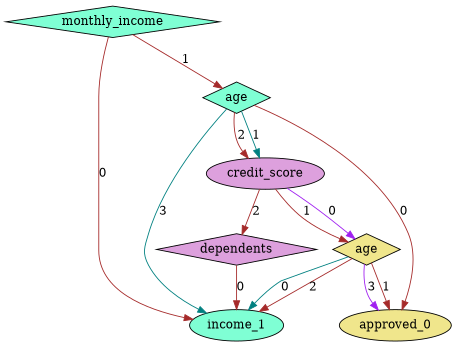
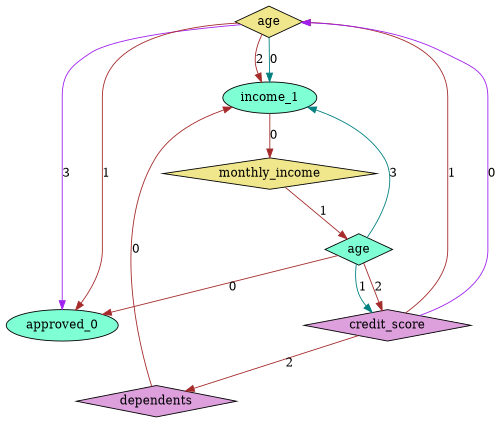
node "monthly_income": fillcolor aquamarine -> khaki
node "credit_score": shape ellipse -> diamond
edge "monthly_income" -> "income_1": reversed
node "approved_0": fillcolor khaki -> aquamarine
